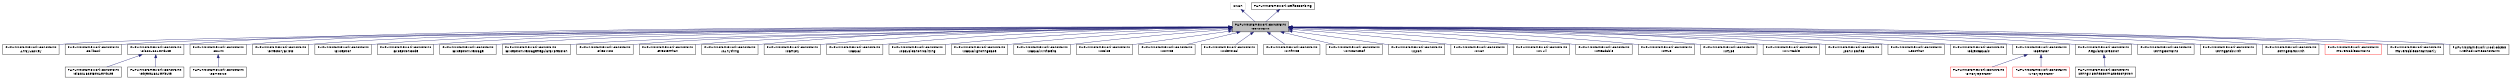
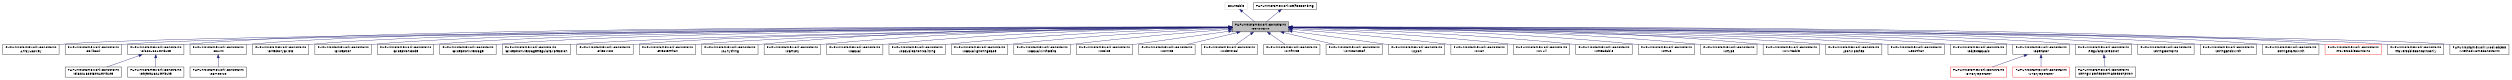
node "IsNan": label "IsNan" -> "Countable"
